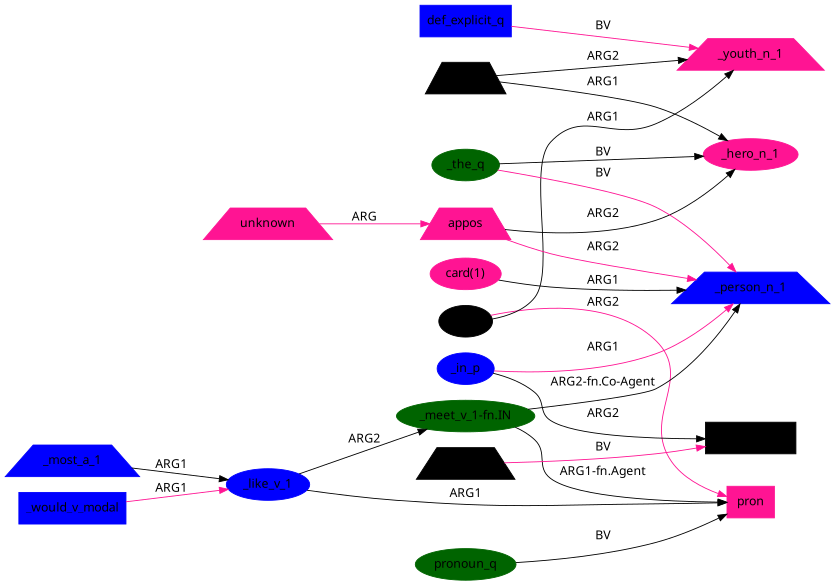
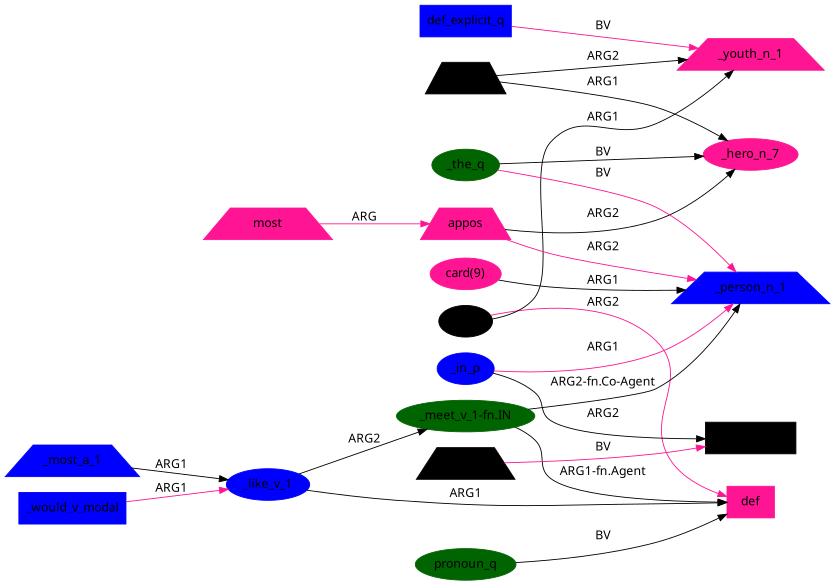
node "_hero_n_1": label "_hero_n_1" -> "_hero_n_7"
node "unknown": label "unknown" -> "most"
node "card(1)": label "card(1)" -> "card(9)"
node "pron": label "pron" -> "def"
